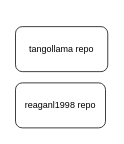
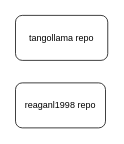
node "tangollama repo": moved (62, 49) -> (62, 38)
